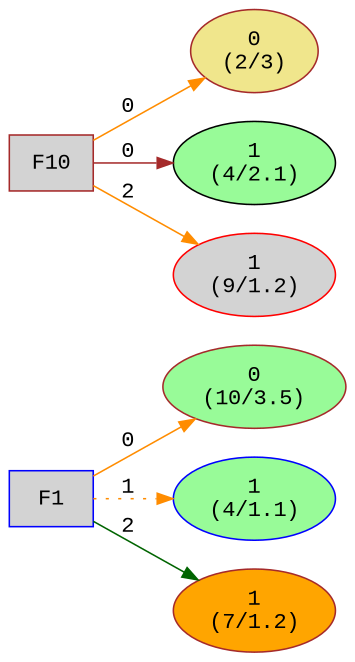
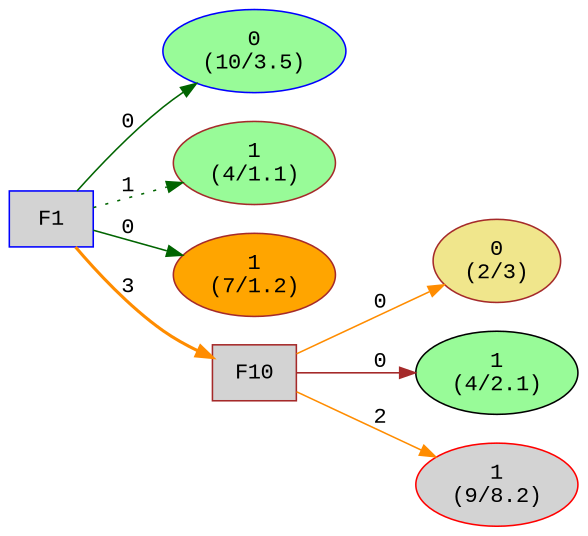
node "1 (9/1.2)": label "1 (9/1.2)" -> "1 (9/8.2)"
edge "F1" -> "F10": added, label "3"
node "0 (10/3.5)": color brown -> blue
edge "F1" -> "0 (10/3.5)": color darkorange -> darkgreen
edge "F1" -> "1 (4/1.1)": color darkorange -> darkgreen
node "1 (4/1.1)": color blue -> brown
edge "F1" -> "1 (7/1.2)": label "2" -> "0"
